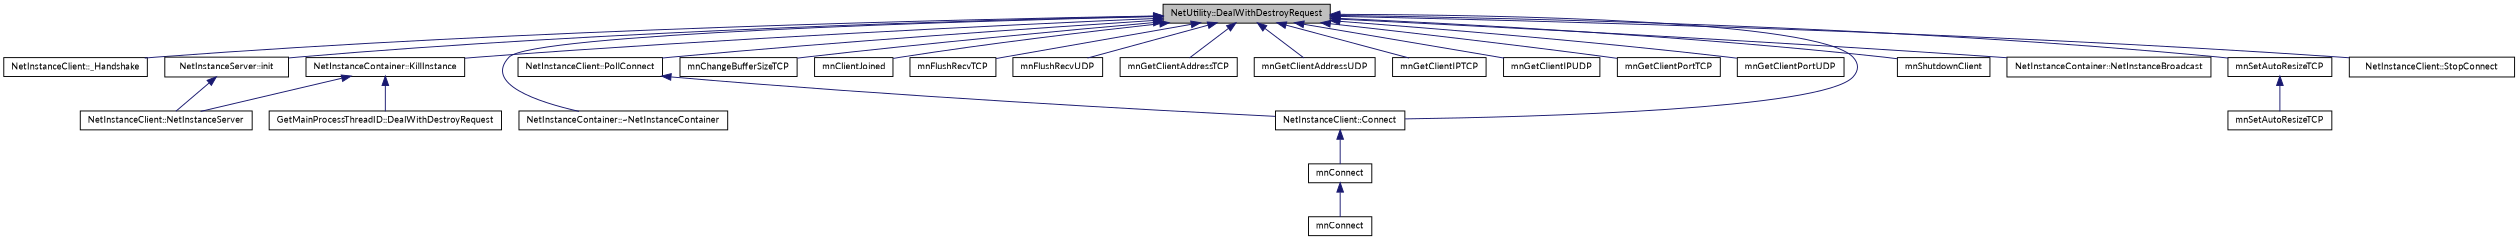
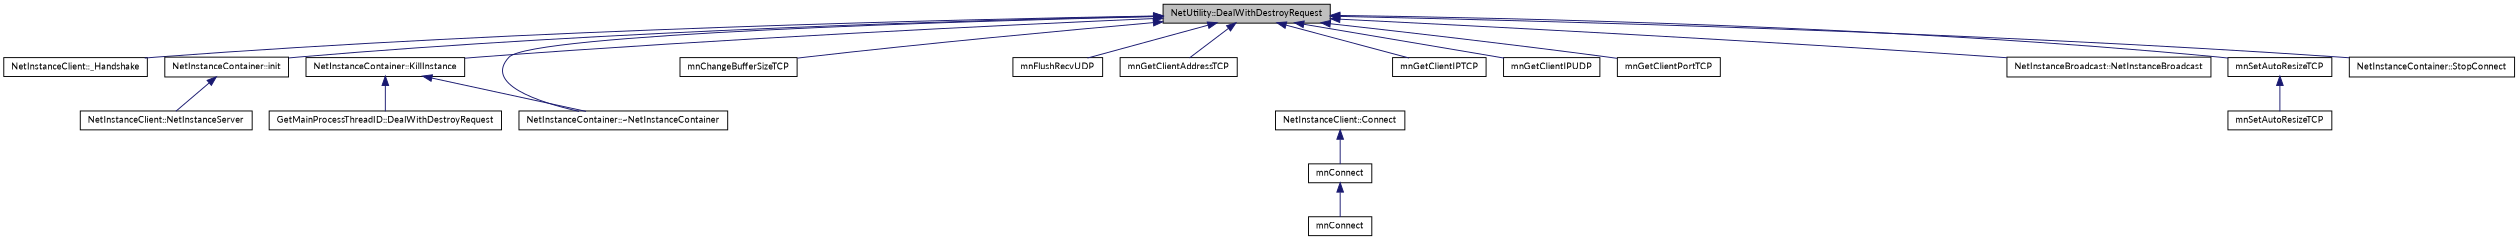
edge "NetInstanceClient::Connect" -> "NetUtility::DealWithDestroyRequest": removed
node "NetInstanceServer::init": label "NetInstanceServer::init" -> "NetInstanceContainer::init"
node "NetInstanceClient::PollConnect": removed
node "mnClientJoined": removed
node "mnFlushRecvTCP": removed
node "mnGetClientAddressUDP": removed
node "mnGetClientPortUDP": removed
node "mnShutdownClient": removed
node "NetInstanceContainer::NetInstanceBroadcast": label "NetInstanceContainer::NetInstanceBroadcast" -> "NetInstanceBroadcast::NetInstanceBroadcast"
node "NetInstanceClient::StopConnect": label "NetInstanceClient::StopConnect" -> "NetInstanceContainer::StopConnect"
edge "NetInstanceClient::NetInstanceServer" -> "NetInstanceContainer::KillInstance": now "NetInstanceContainer::~NetInstanceContainer" -> "NetInstanceContainer::KillInstance"
